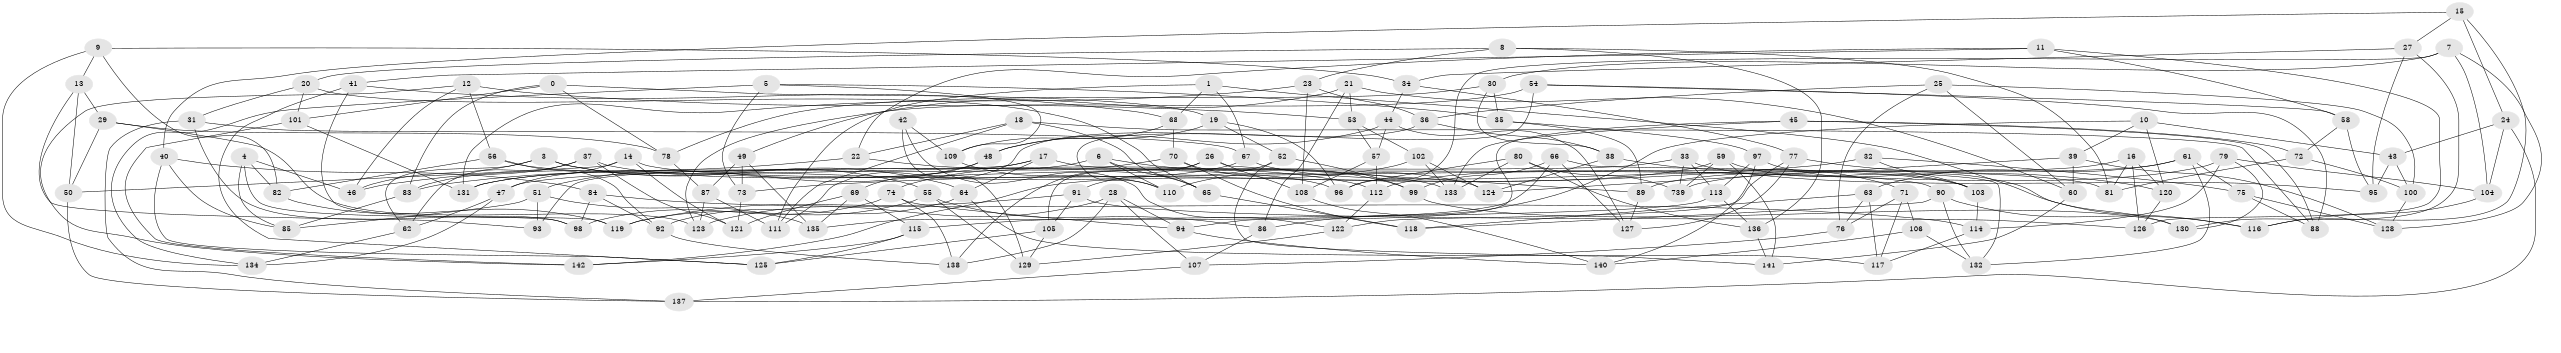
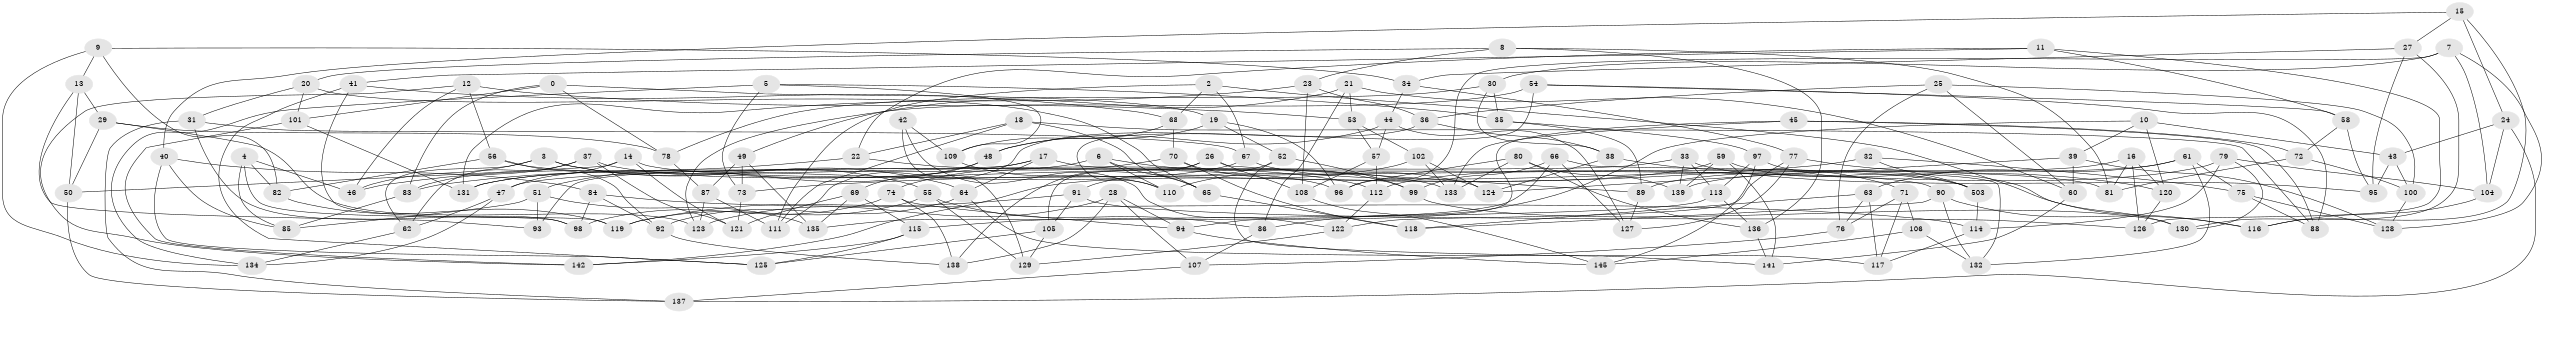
node "1": label "1" -> "2"
node "739": label "739" -> "139"
node "103": label "103" -> "503"
node "140": label "140" -> "145"
